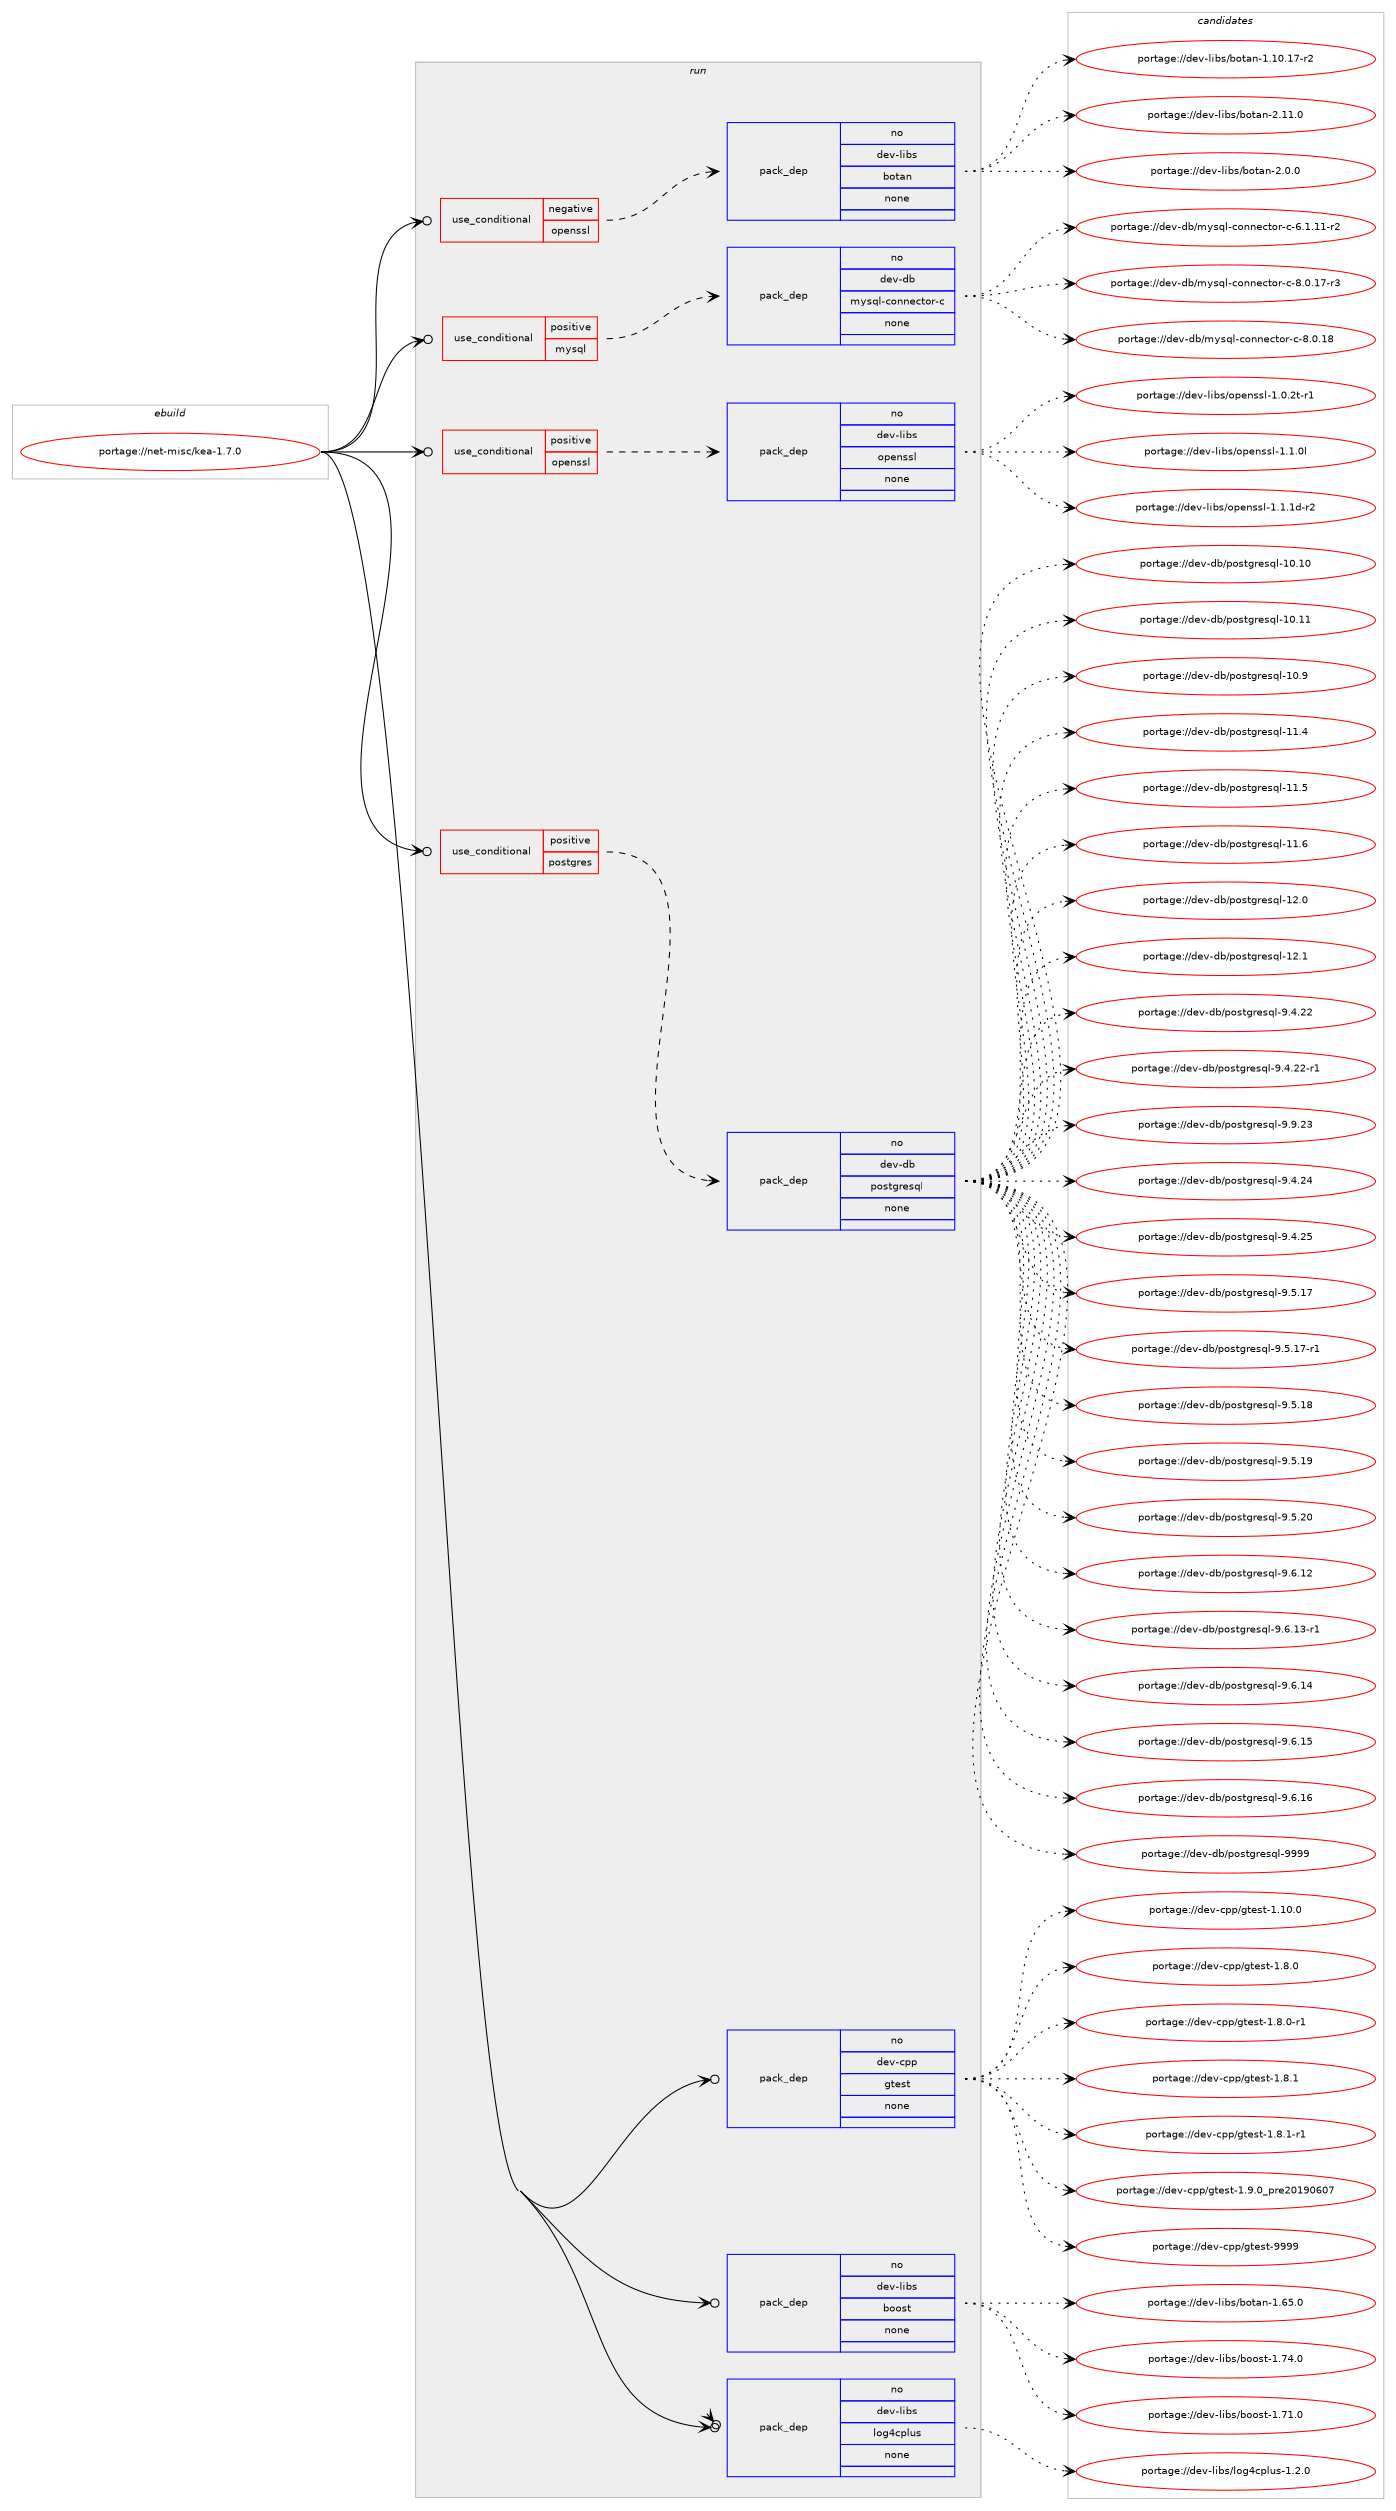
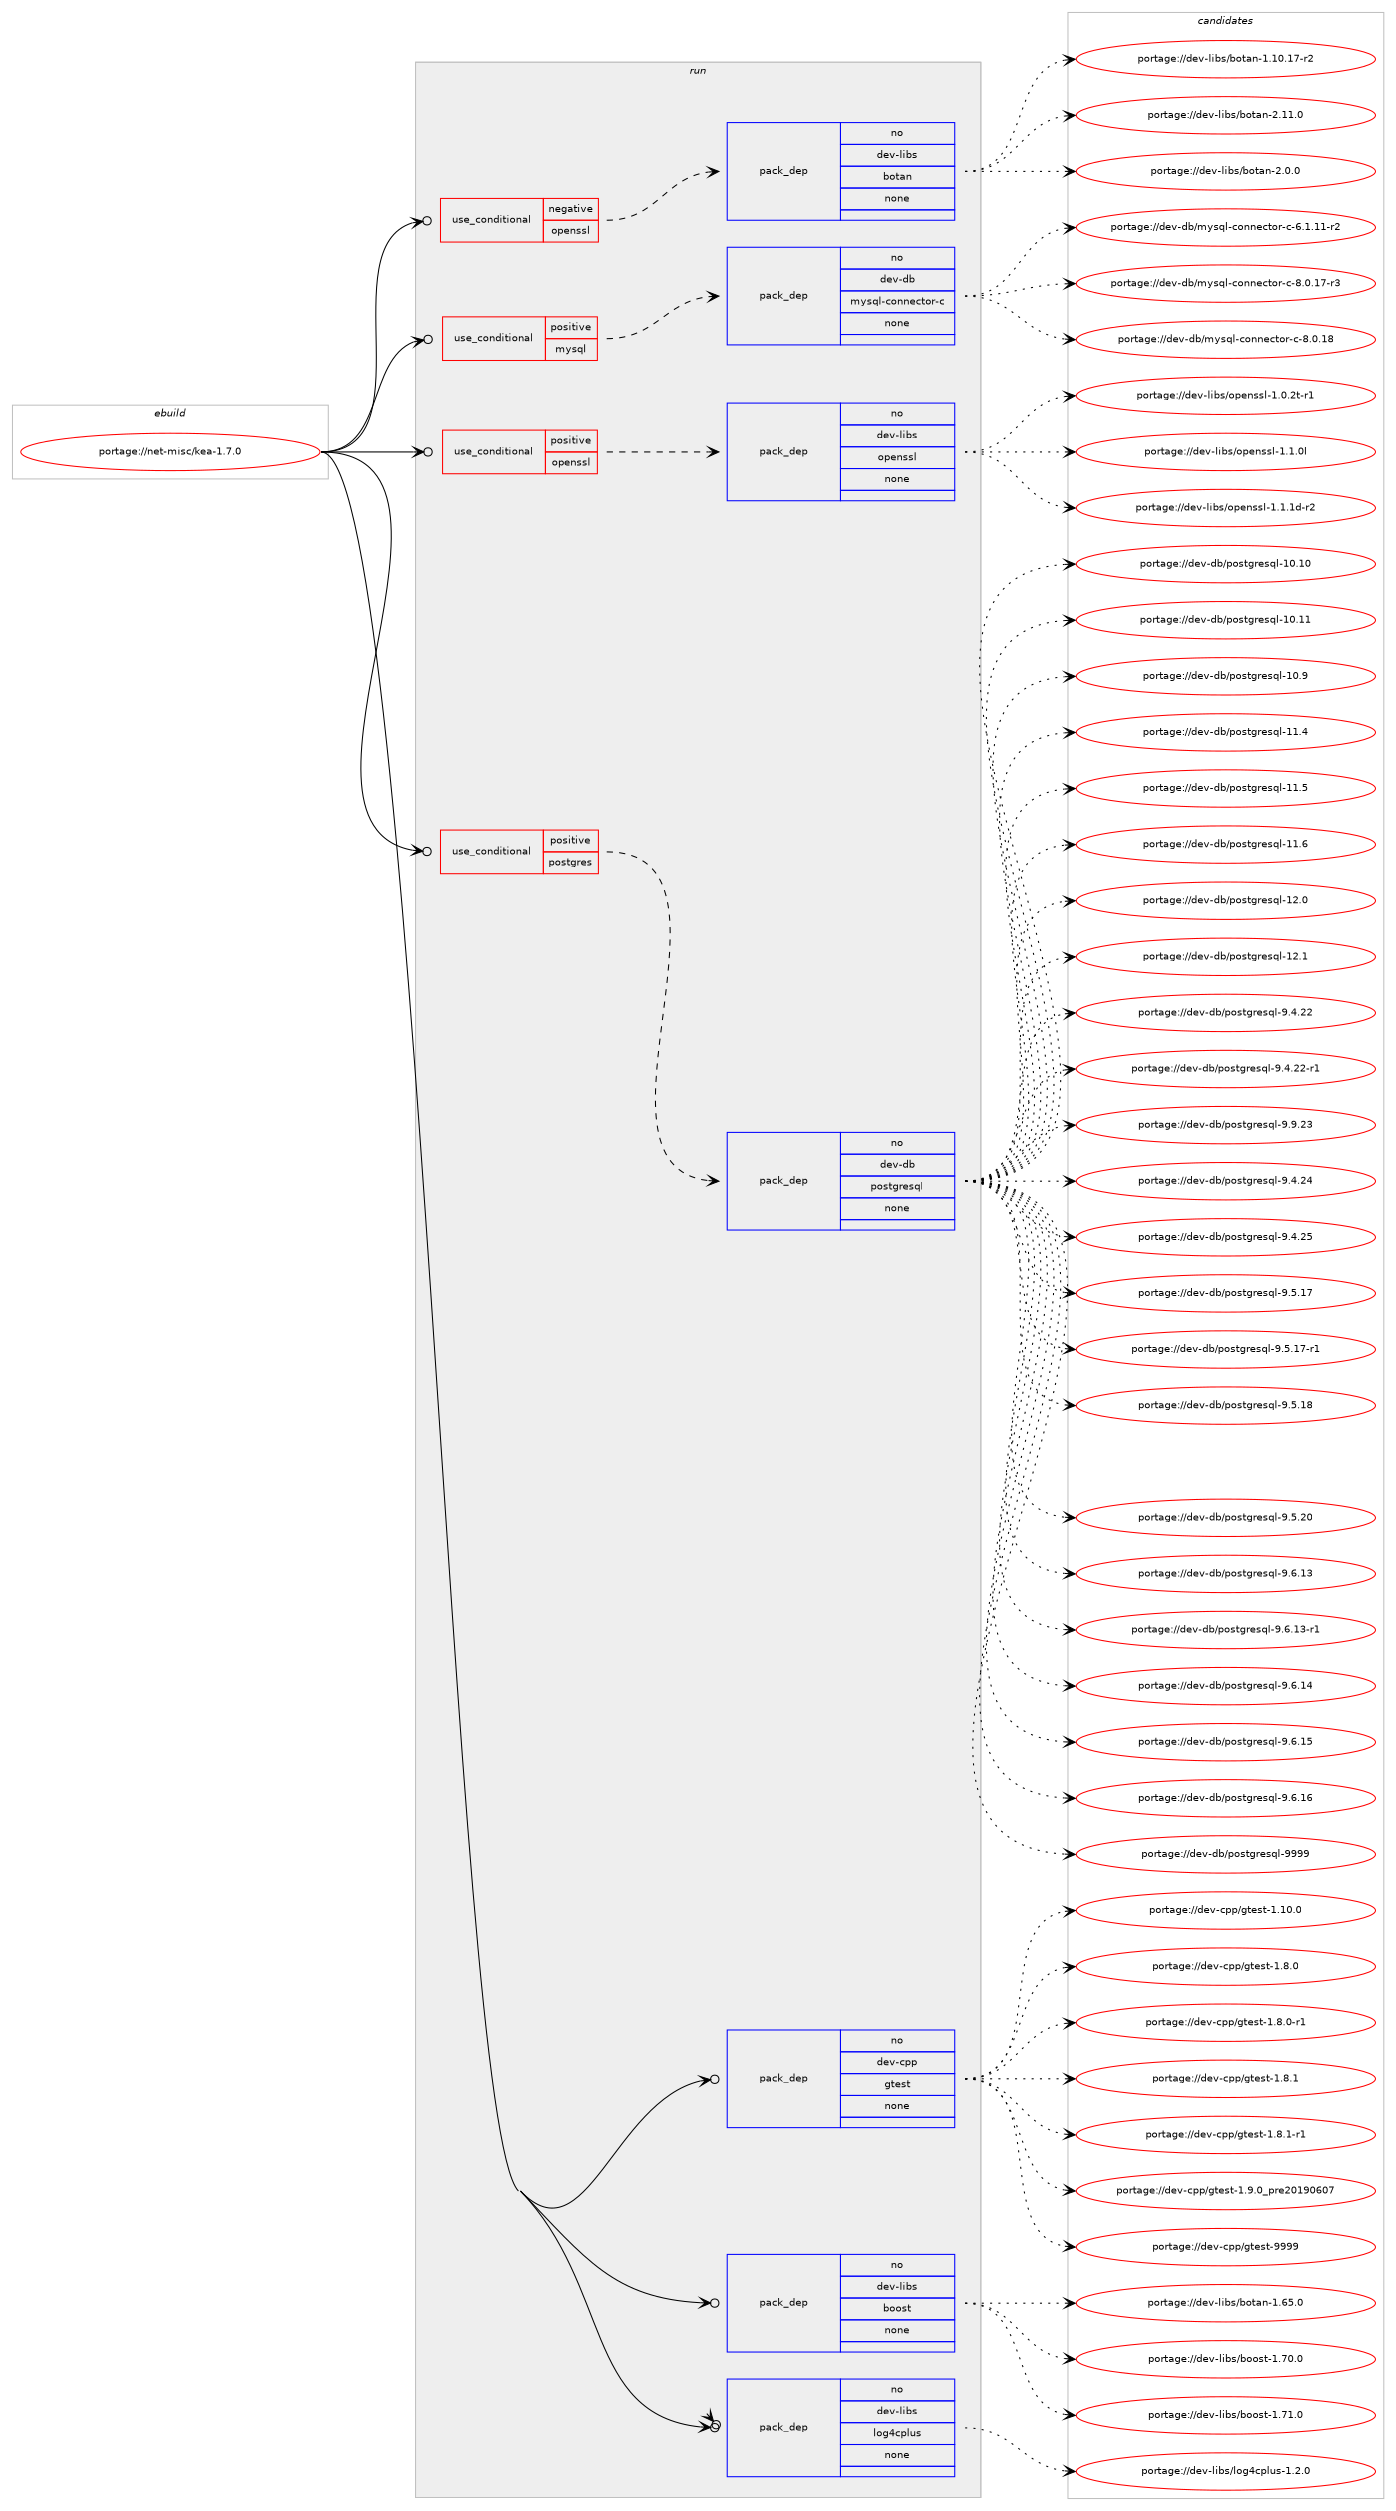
node "portage://dev-db/postgresql-9.5.19": removed
node "portage://dev-db/postgresql-9.6.12": label "portage://dev-db/postgresql-9.6.12" -> "portage://dev-db/postgresql-9.6.13"
node "portage://dev-libs/boost-1.74.0": label "portage://dev-libs/boost-1.74.0" -> "portage://dev-libs/boost-1.70.0"
